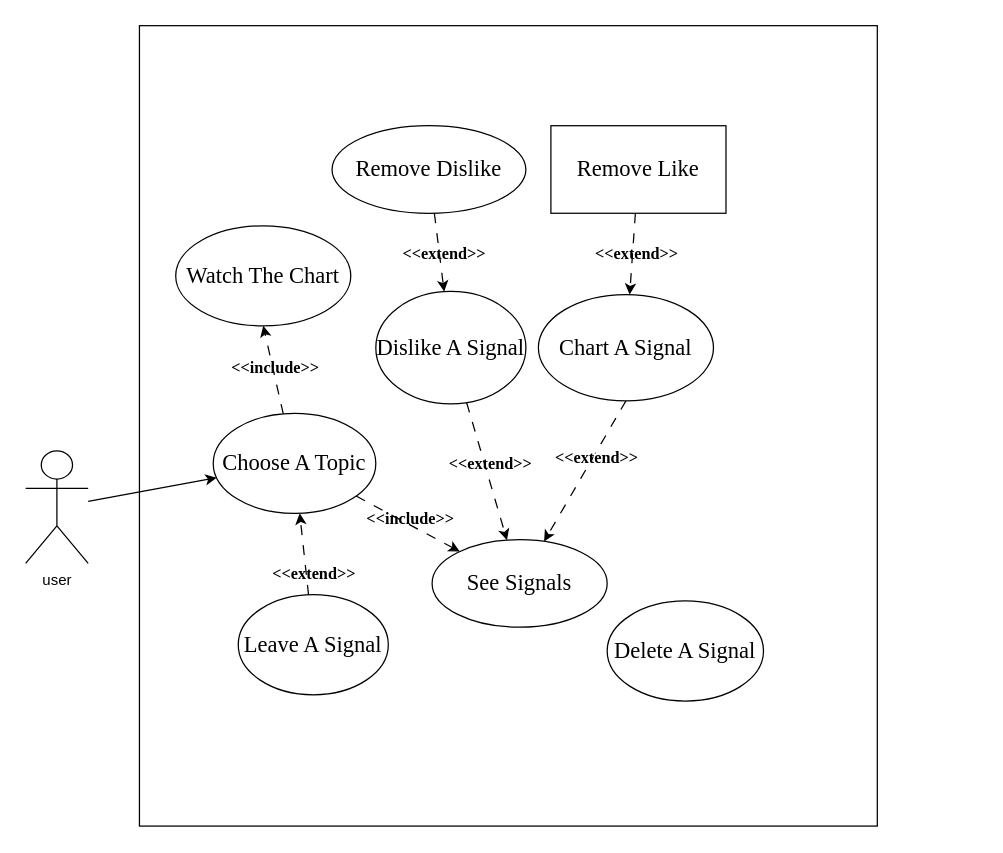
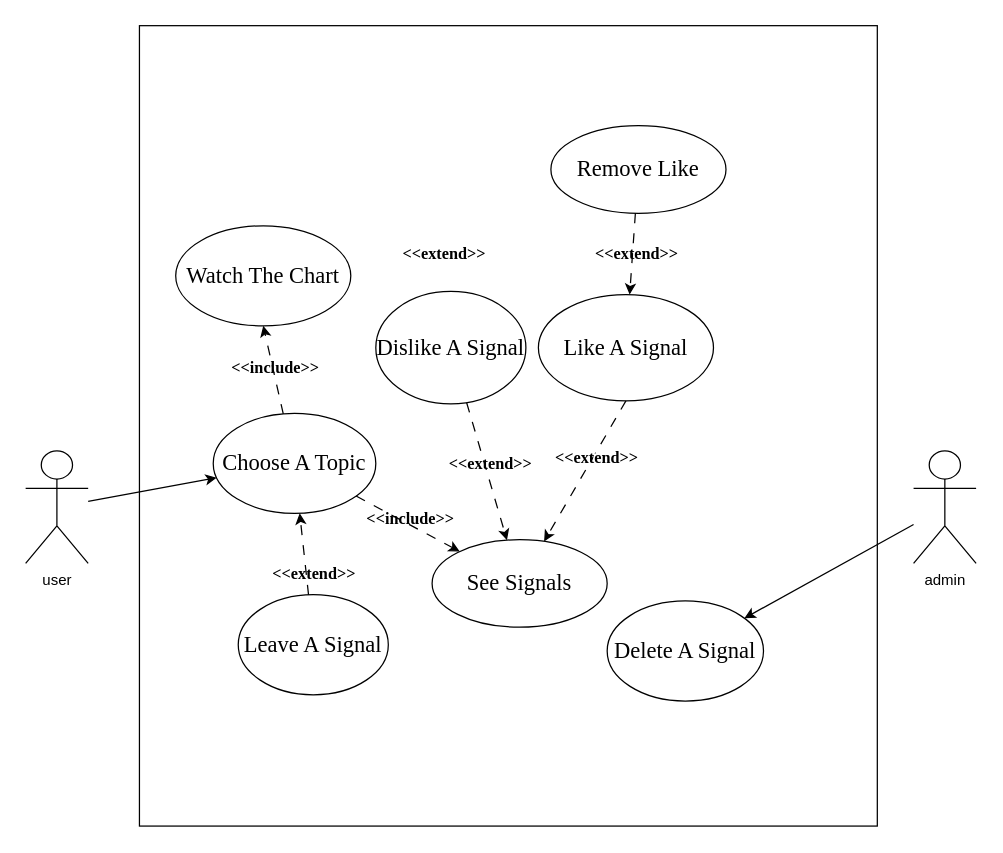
node "Remove Dislike": removed
node "Remove Like": shape rectangle -> ellipse
edge "Remove Dislike" -> "Dislike A Signal": removed
node "Chart A Signal": label "Chart A Signal" -> "Like A Signal"
node "admin": added
edge "admin" -> "Delete A Signal": added
